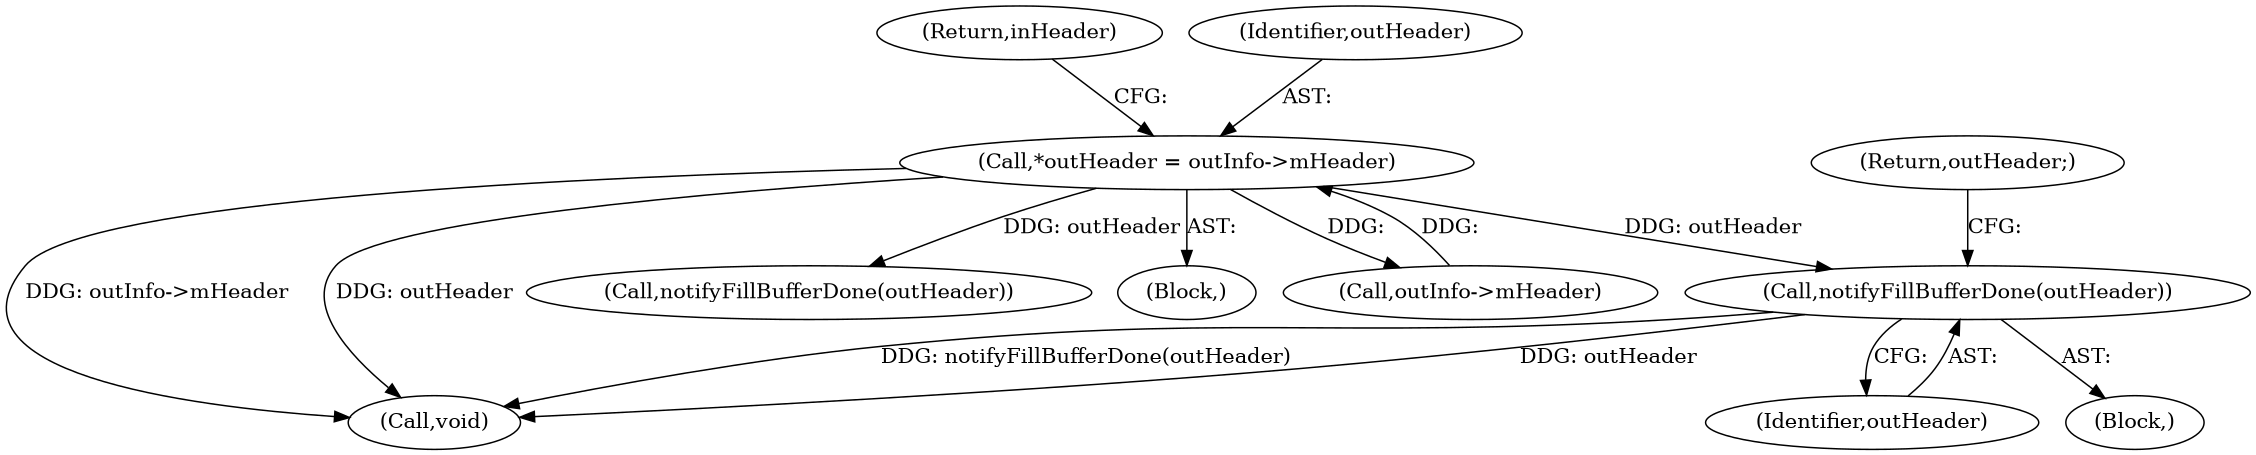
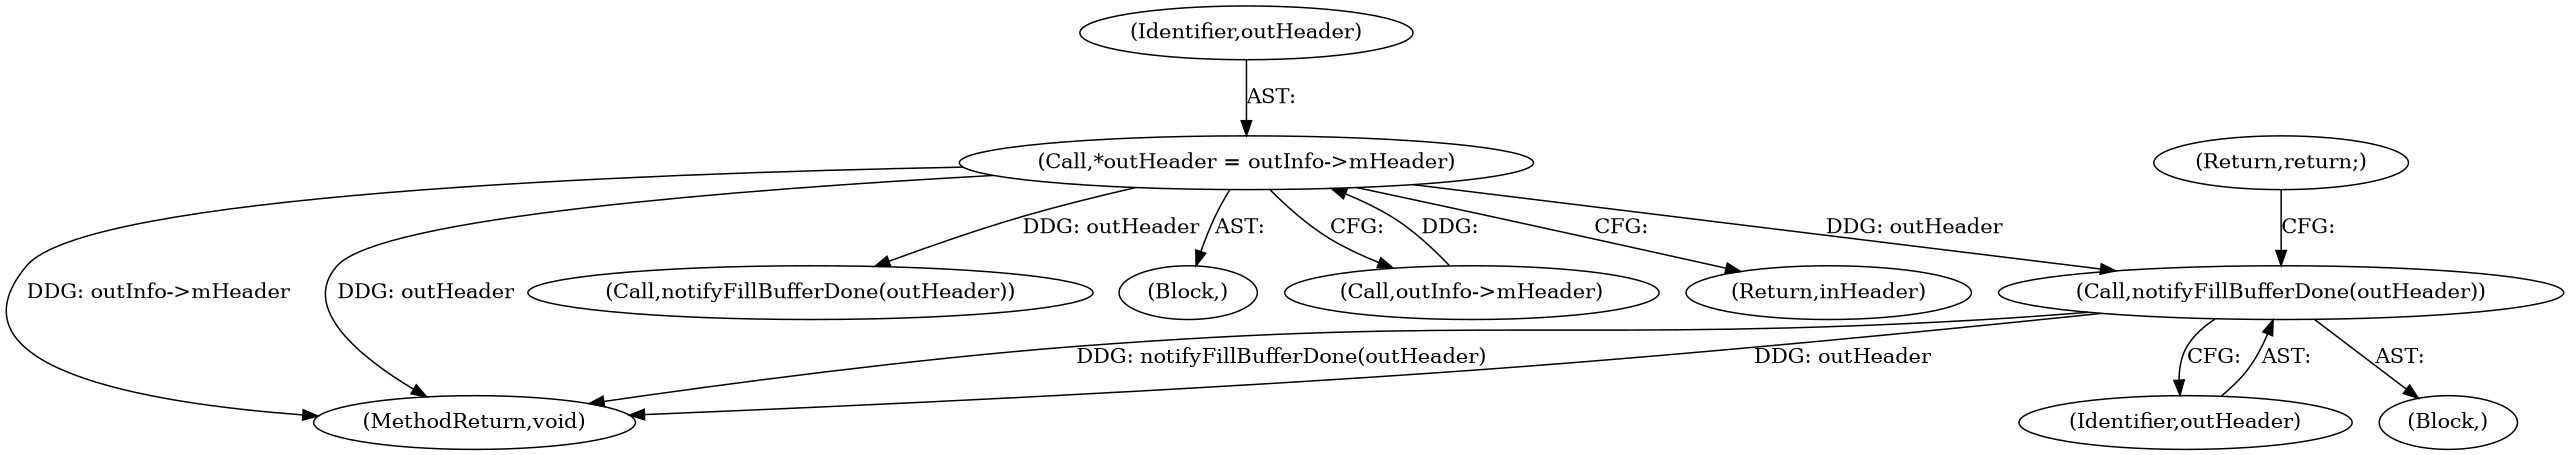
edge "(Return,inHeader)" -> "(Call,*outHeader = outInfo->mHeader)": reversed
node "(Return,outHeader;)": label "(Return,outHeader;)" -> "(Return,return;)"
edge "(Call,*outHeader = outInfo->mHeader)" -> "(Call,outInfo->mHeader)": label "DDG: " -> "CFG: "
node "(Call,void)": label "(Call,void)" -> "(MethodReturn,void)"
